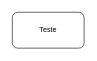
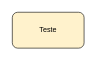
node "Teste": fillcolor #ffffff -> #fff2cc
